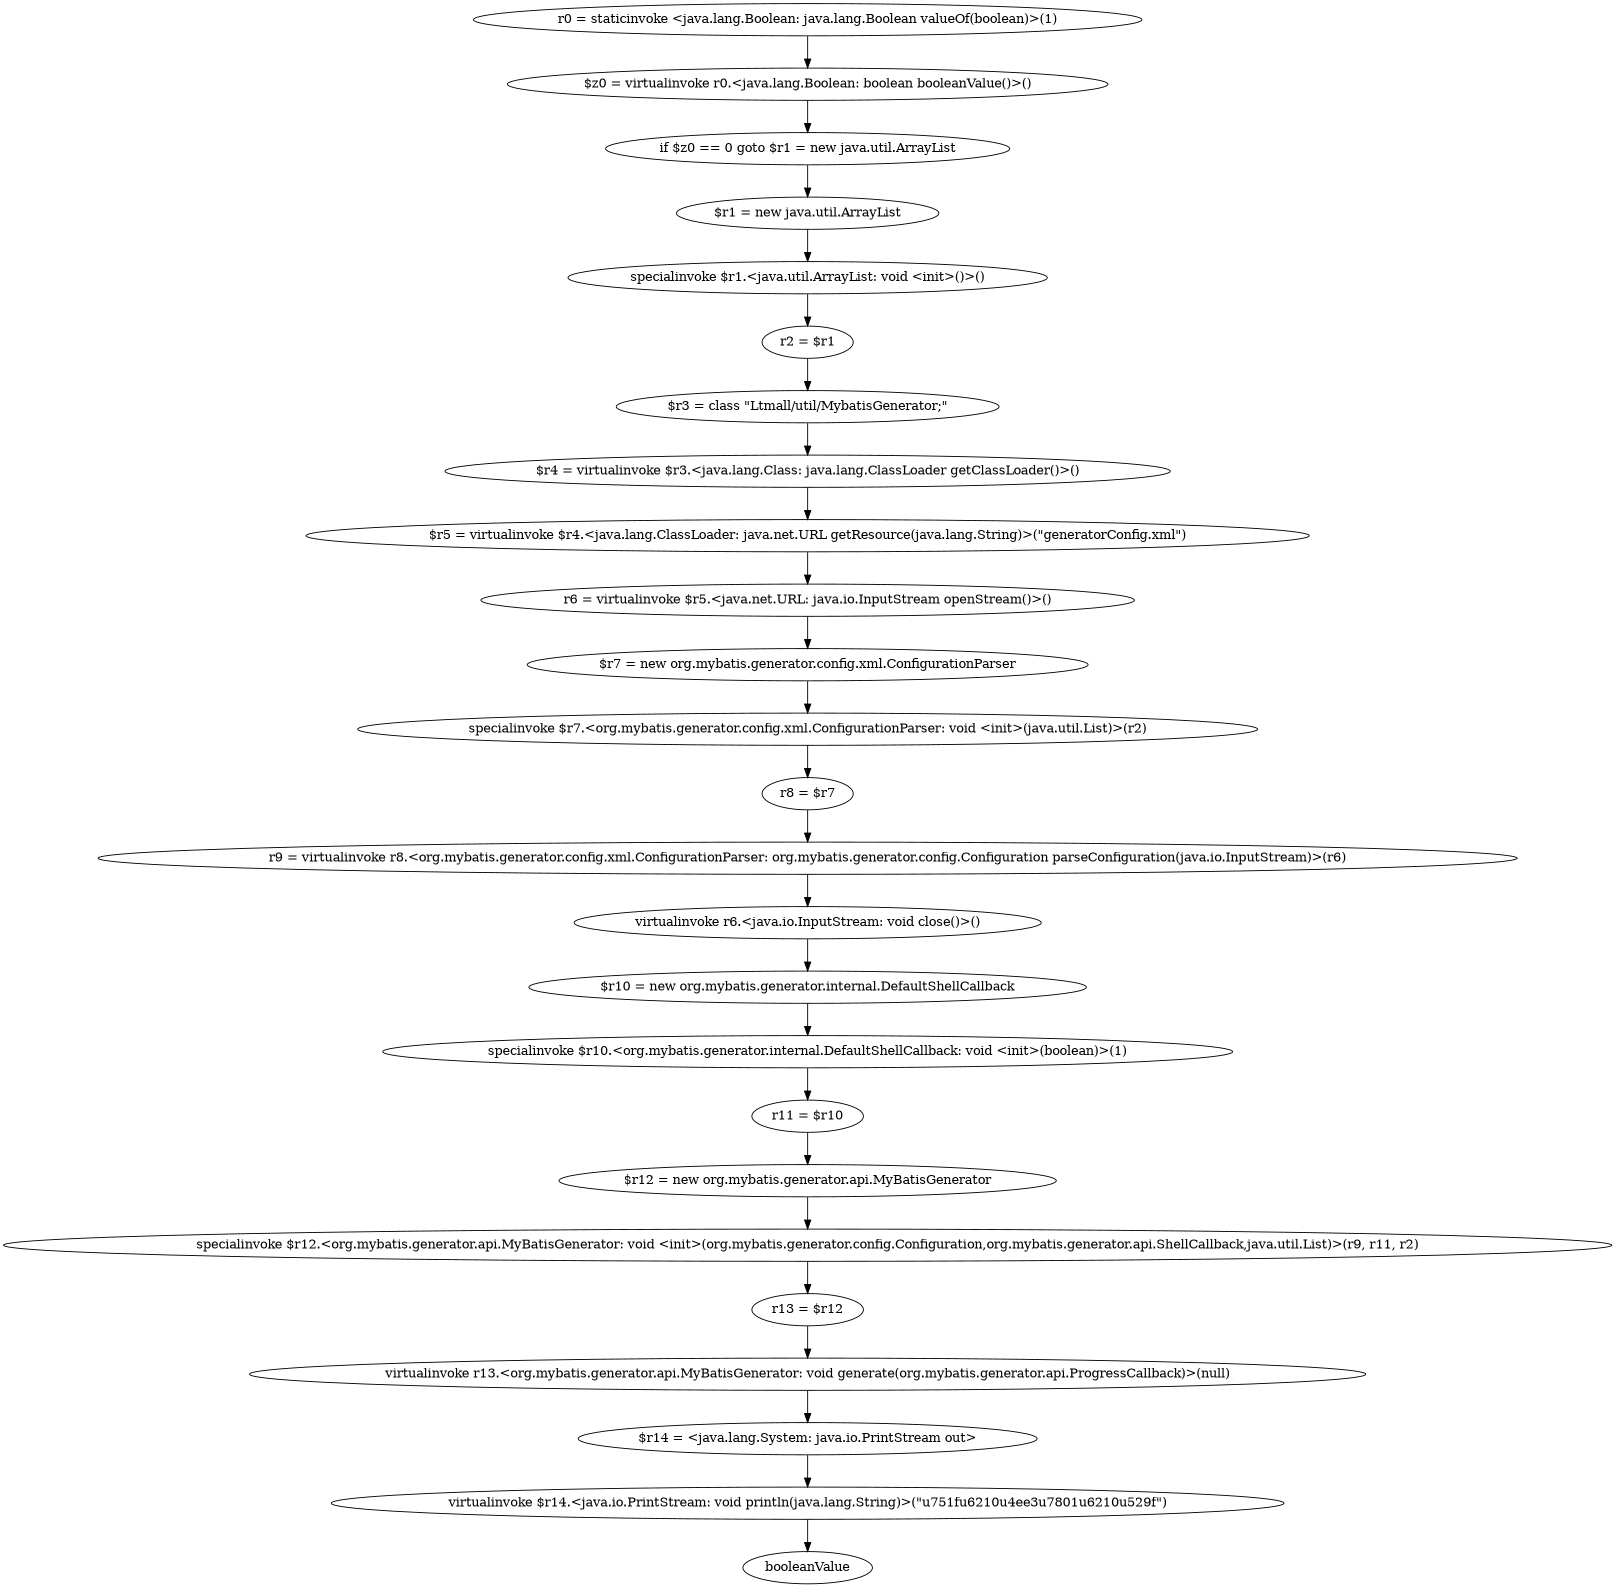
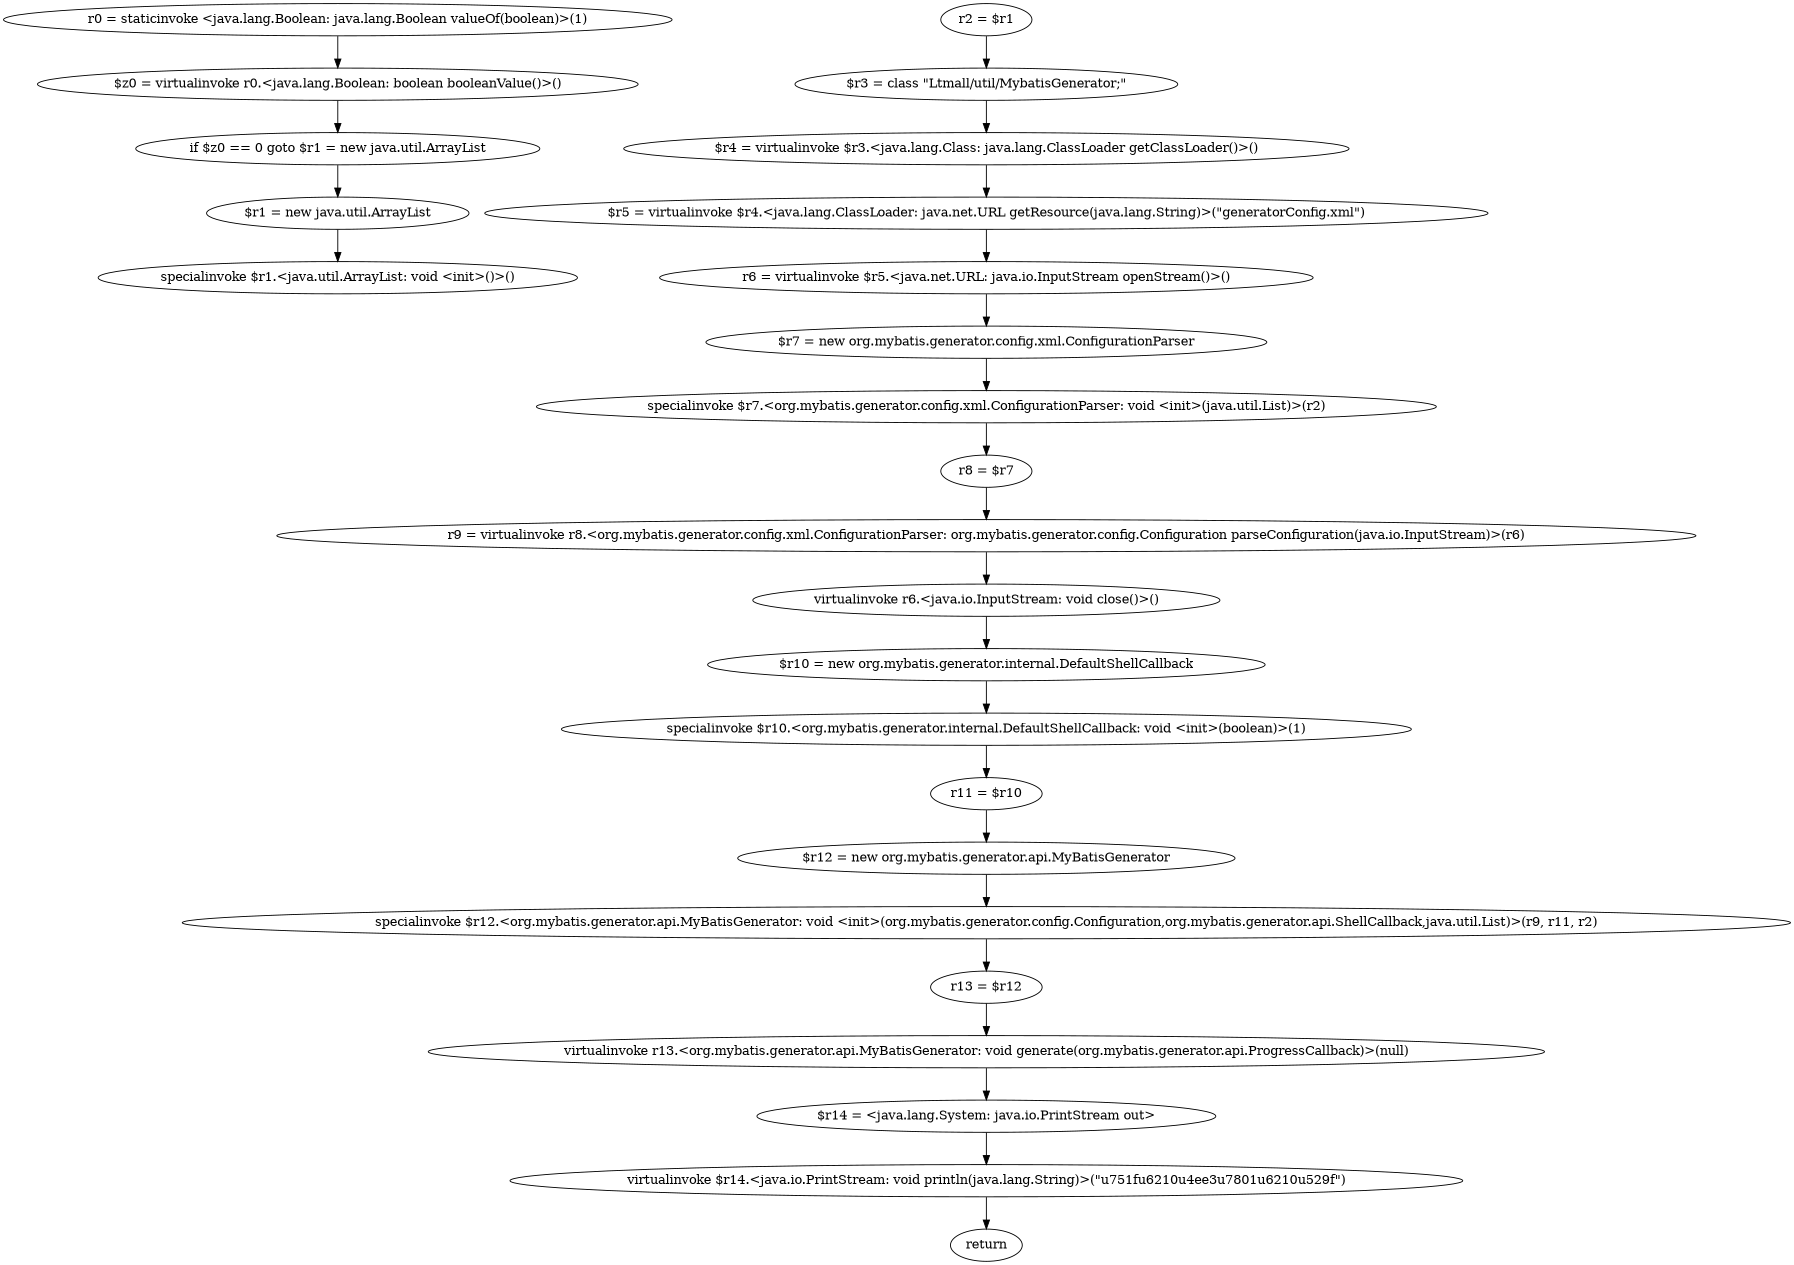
edge "specialinvoke $r1.<java.util.ArrayList: void <init>()>()" -> "r2 = $r1": removed
node "booleanValue": label "booleanValue" -> "return"
